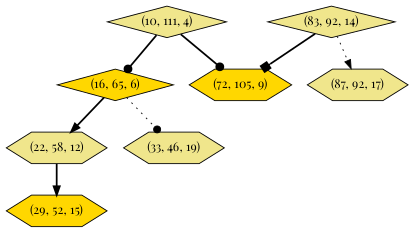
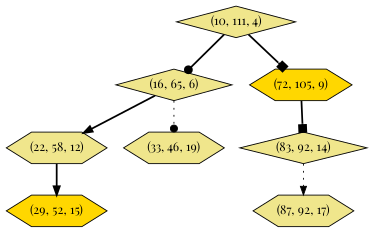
edge "(10, 111, 4)" -> "(72, 105, 9)": arrowhead dot -> box
edge "(83, 92, 14)" -> "(72, 105, 9)": reversed
node "(16, 65, 6)": fillcolor gold -> khaki
